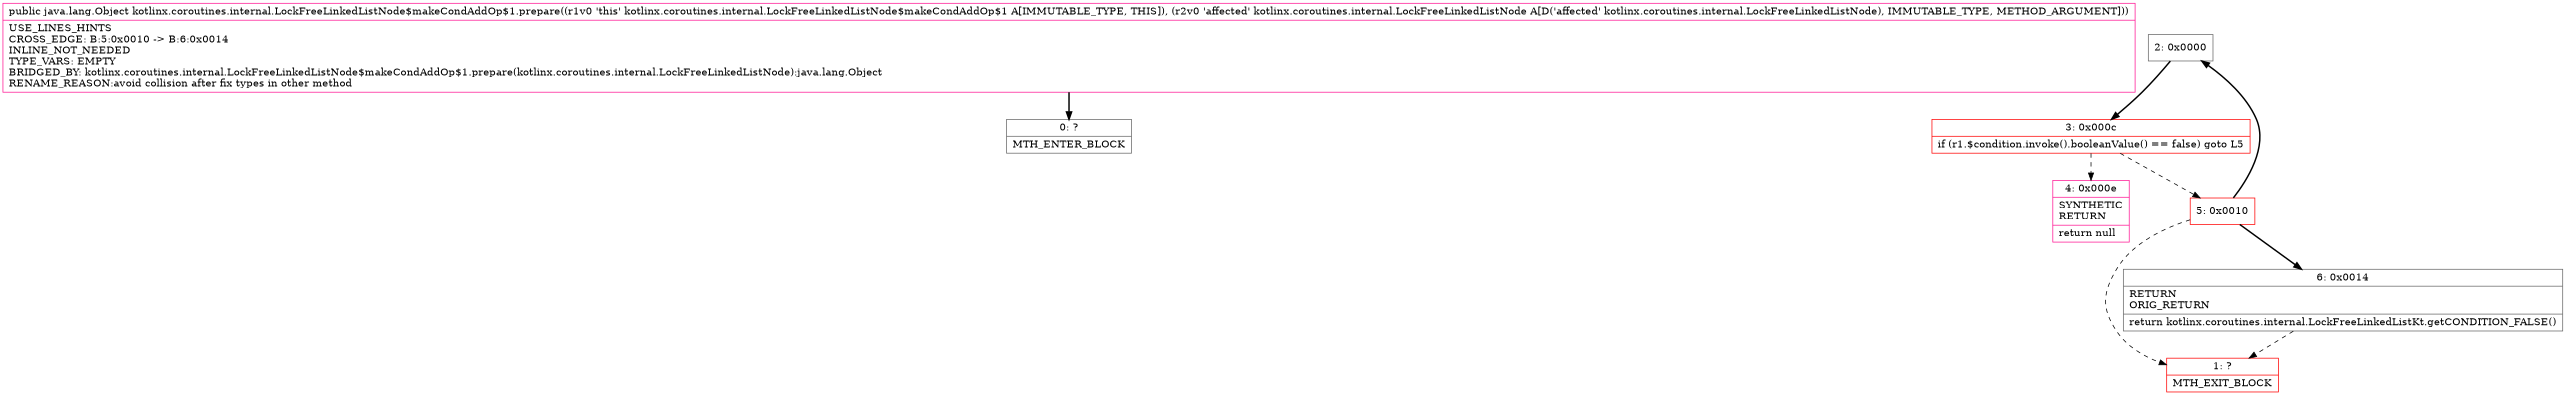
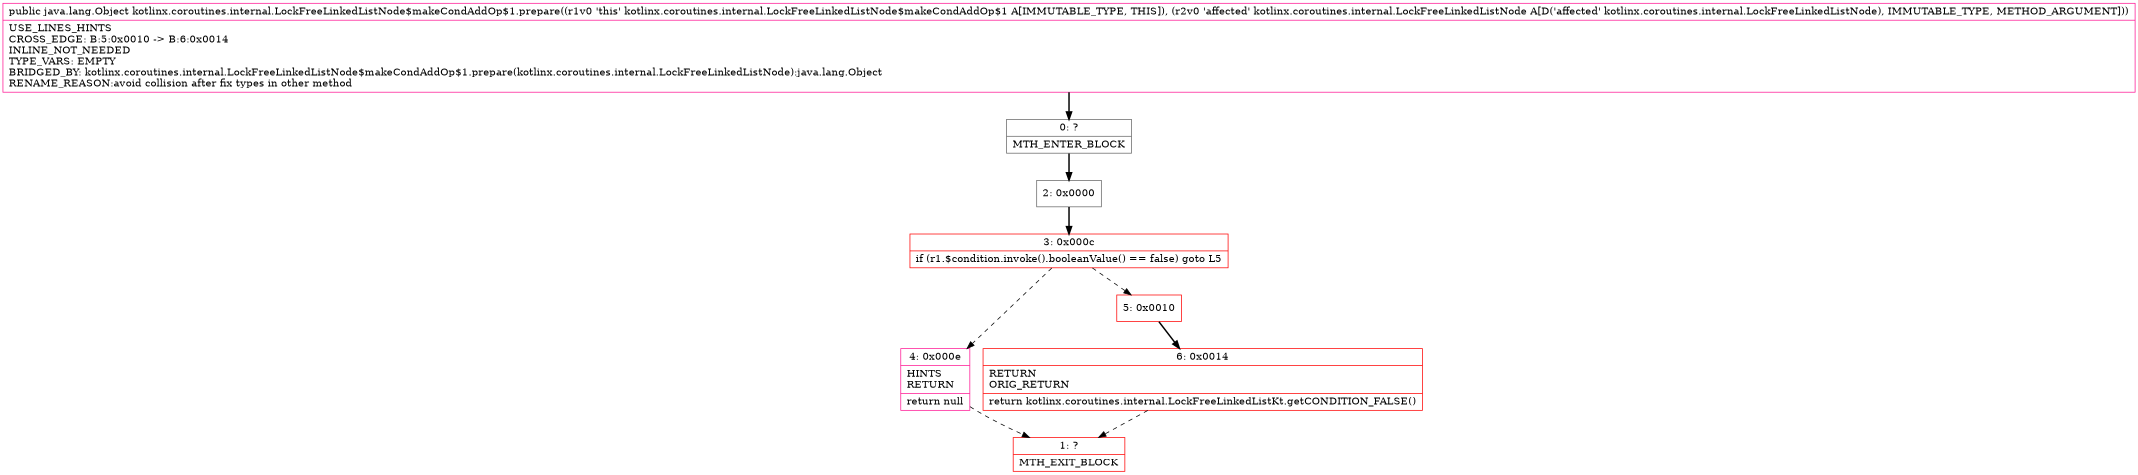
edge "5: 0x0010" -> "2: 0x0000": now "0: ?" -> "2: 0x0000"
node "4: 0x000e": text "SYNTHETIC" -> "HINTS"
edge "5: 0x0010" -> "1: ?": now "4: 0x000e" -> "1: ?"
node "6: 0x0014": color gray40 -> red
